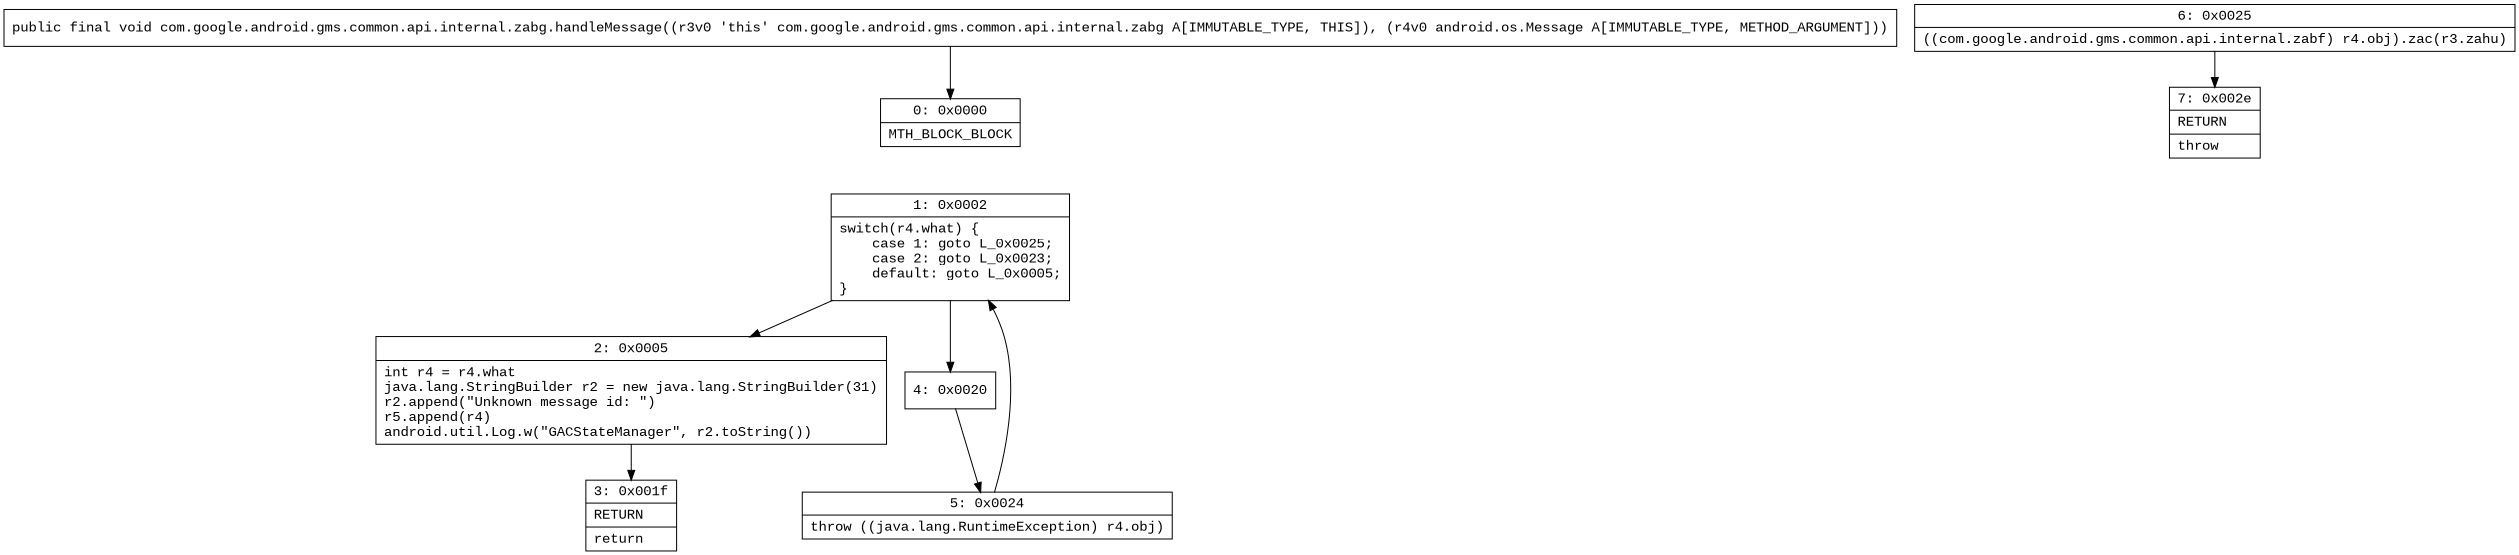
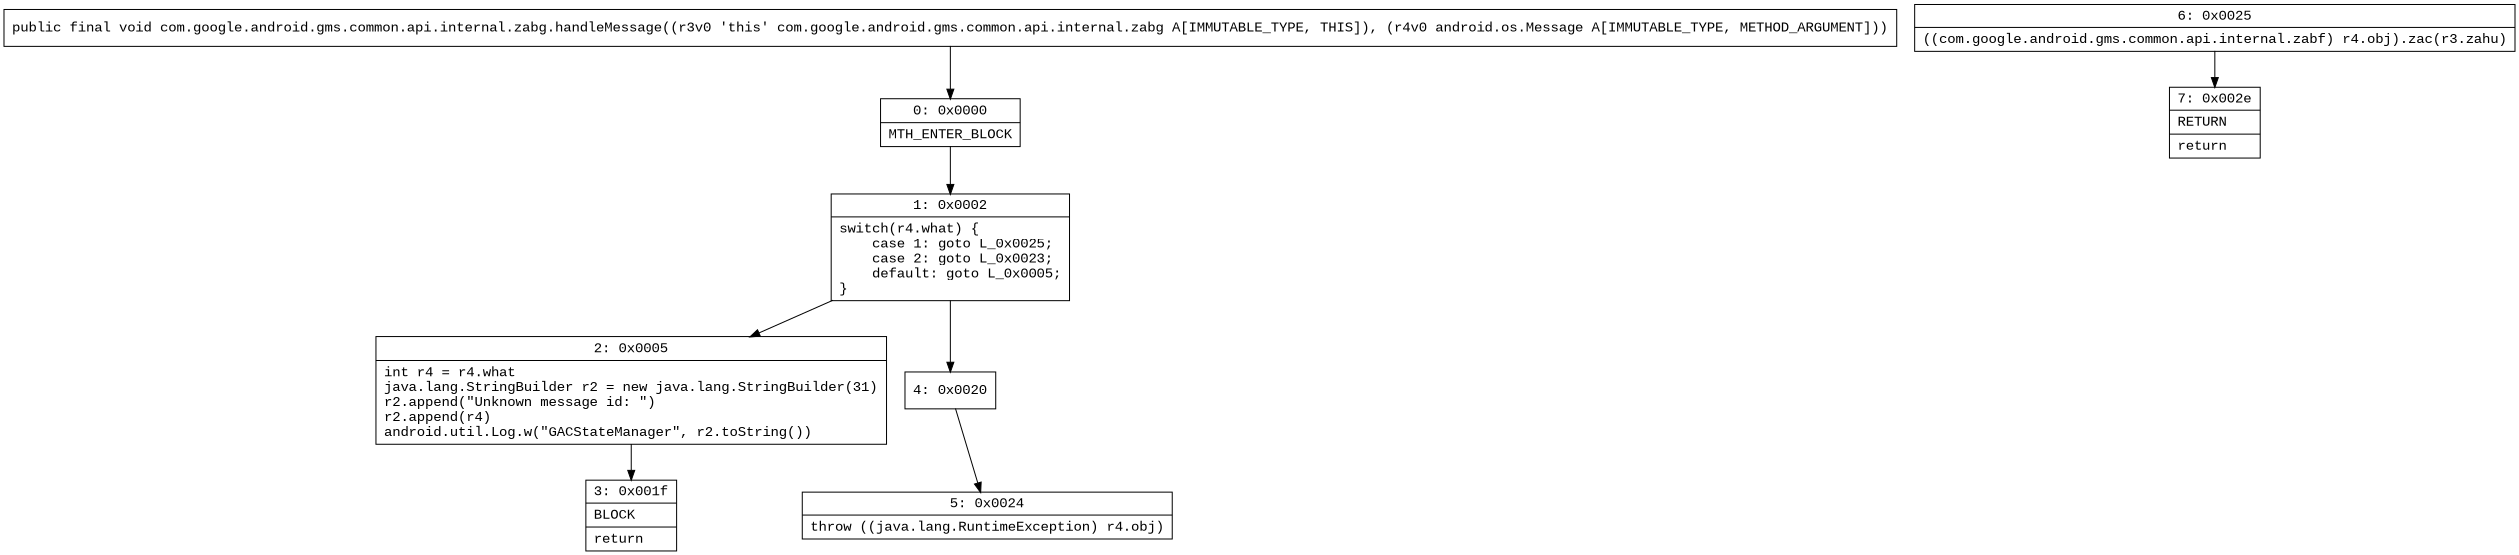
node "0: 0x0000": text "MTH_BLOCK_BLOCK" -> "MTH_ENTER_BLOCK"
node "7: 0x002e": text "throw" -> "return"
edge "5: 0x0024" -> "1: 0x0002": now "0: 0x0000" -> "1: 0x0002"
node "2: 0x0005": text "r5.append(r4)" -> "r2.append(r4)"
node "3: 0x001f": text "RETURN" -> "BLOCK"
